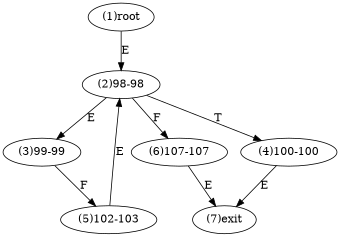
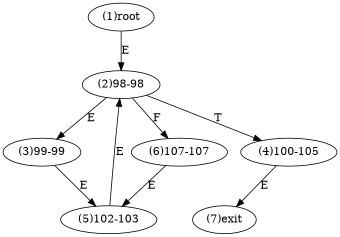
node "(4)100-100": label "(4)100-100" -> "(4)100-105"
edge "(6)107-107" -> "(7)exit": now "(6)107-107" -> "(5)102-103"
edge "(3)99-99" -> "(5)102-103": label "F" -> "E"
